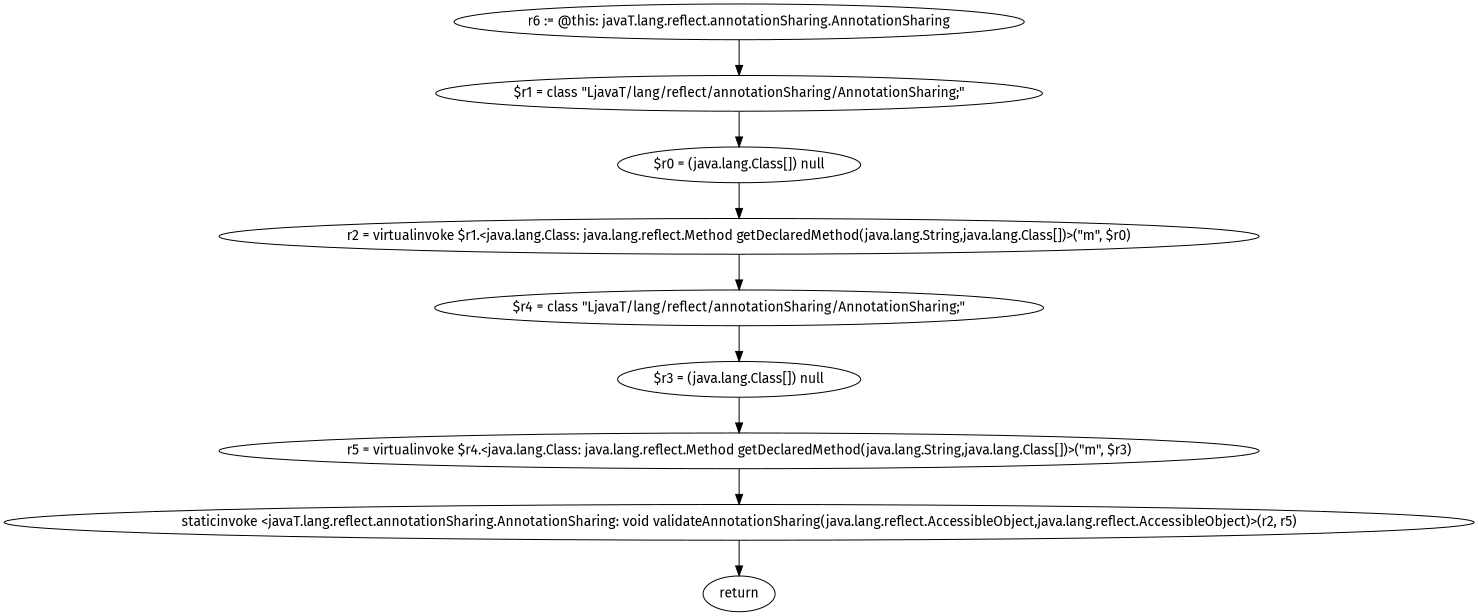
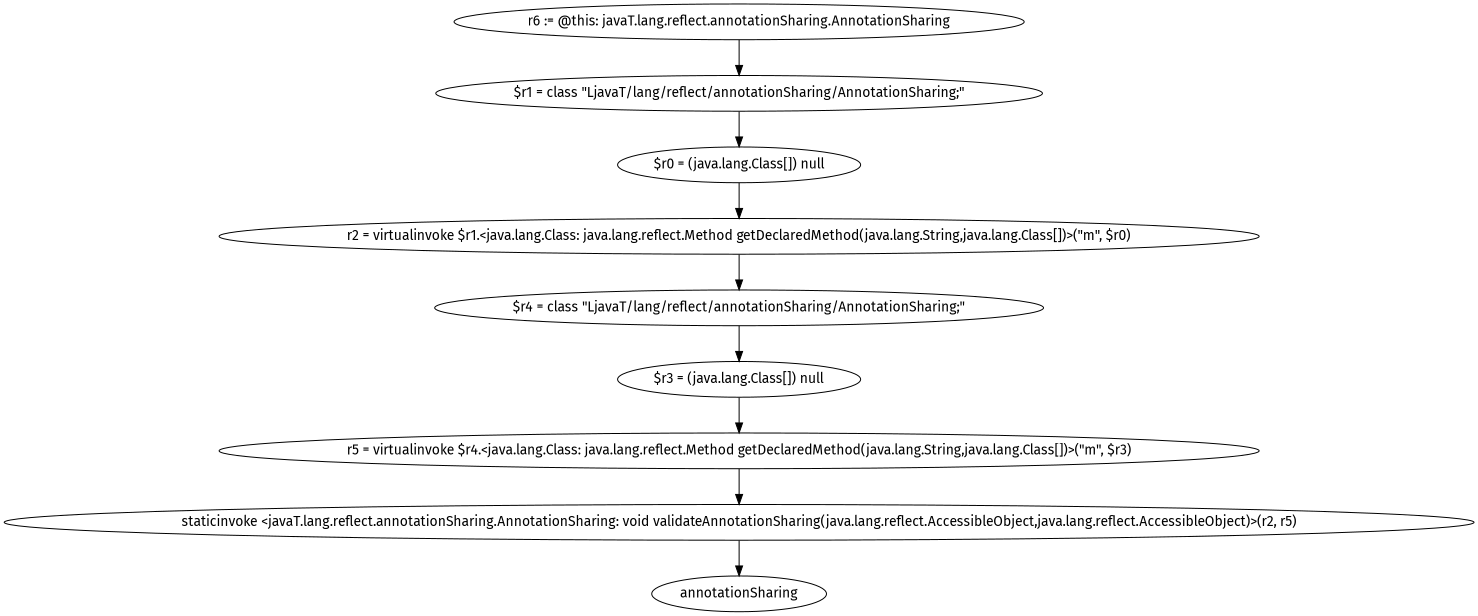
node "return": label "return" -> "annotationSharing"
